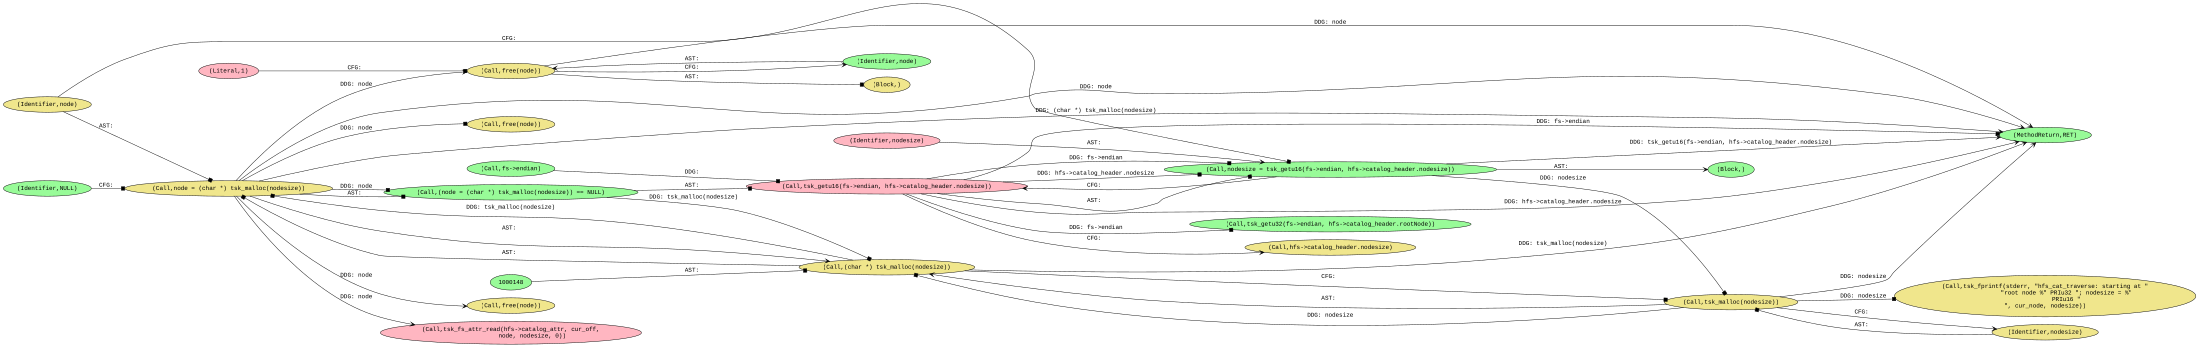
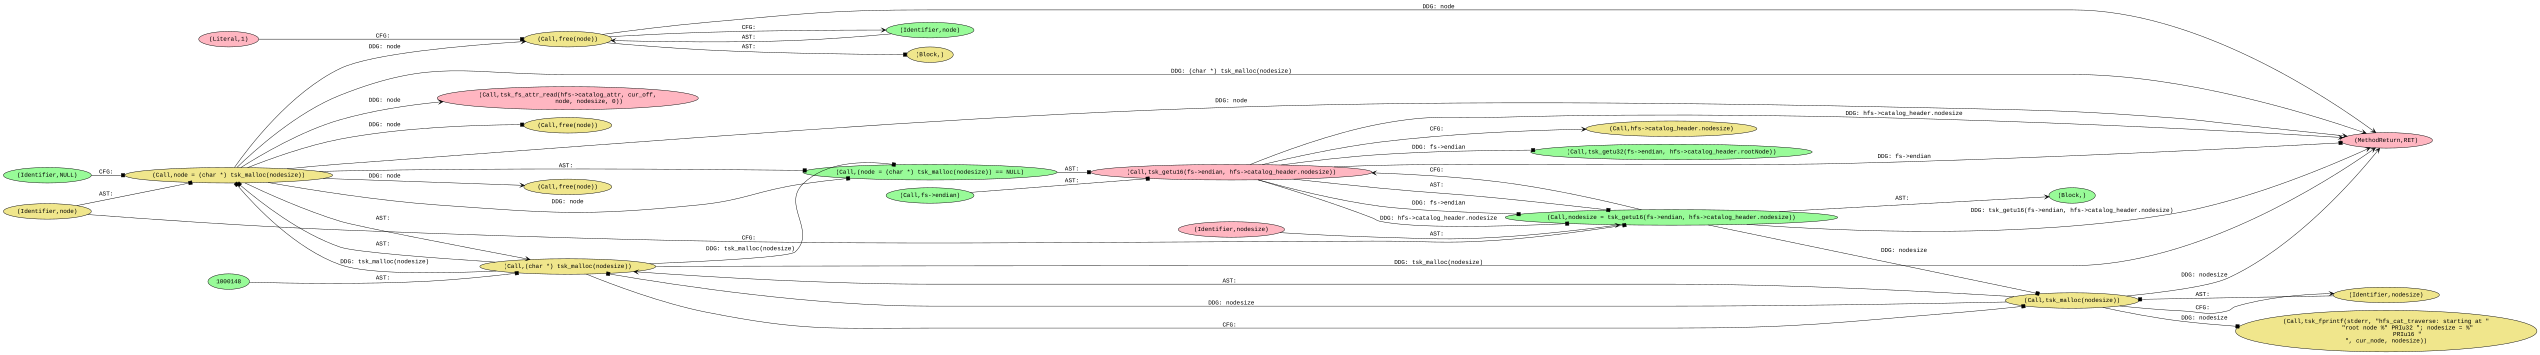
node "(MethodReturn,RET)": fillcolor palegreen -> lightpink
edge "(Call,fs->endian)" -> "(Call,tsk_getu16(fs->endian, hfs->catalog_header.nodesize))": label "DDG: " -> "AST: "
edge "(Call,(node = (char *) tsk_malloc(nodesize)) == NULL)" -> "(Call,(char *) tsk_malloc(nodesize))": reversed
